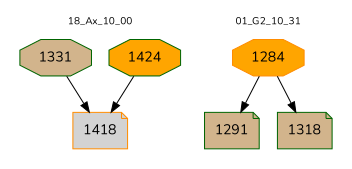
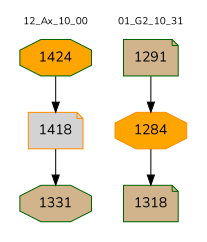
cluster "18_Ax_10_00": label "18_Ax_10_00" -> "12_Ax_10_00"
edge "1331" -> "1418": reversed
edge "1284" -> "1291": reversed
